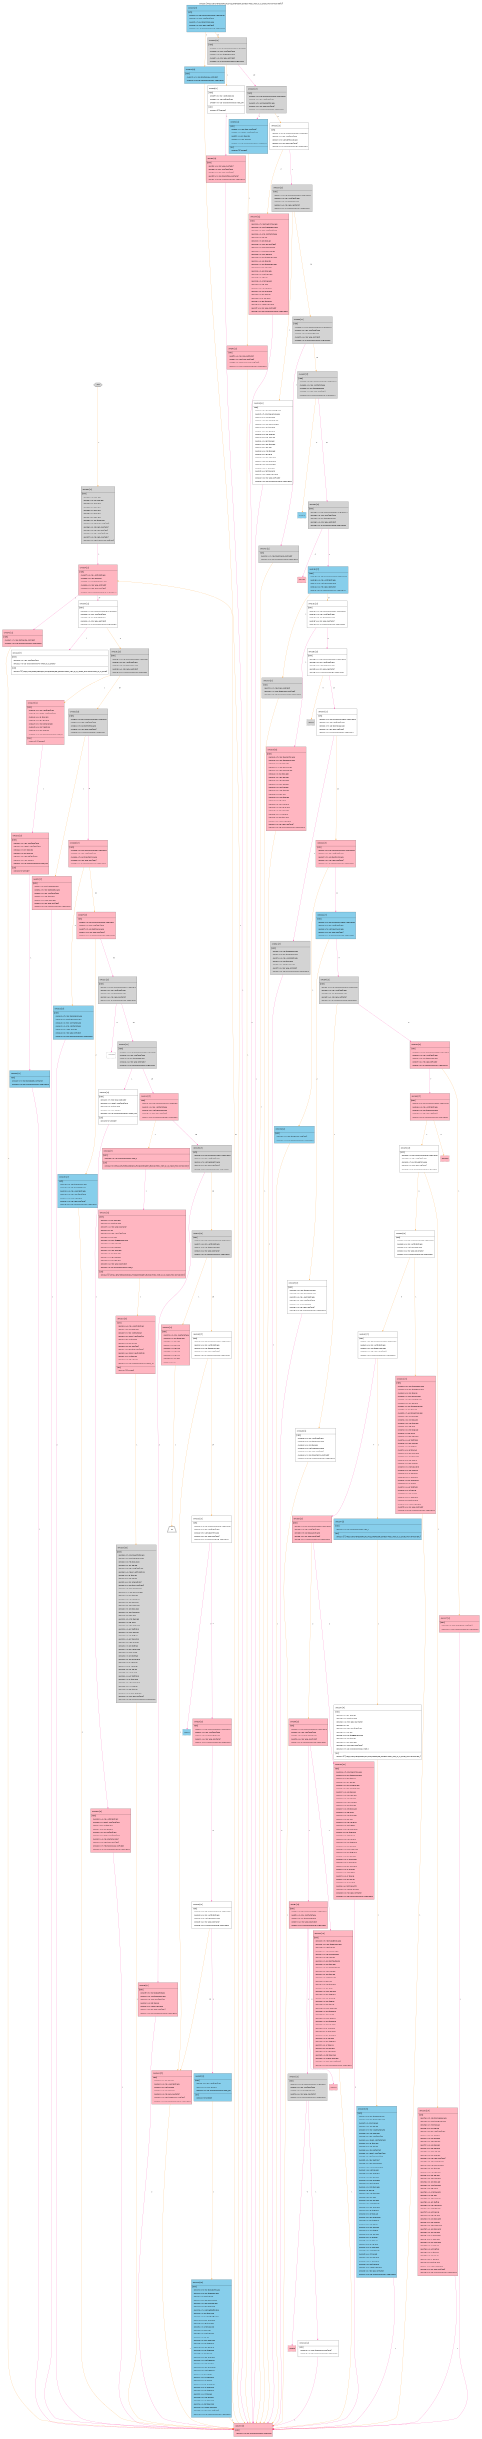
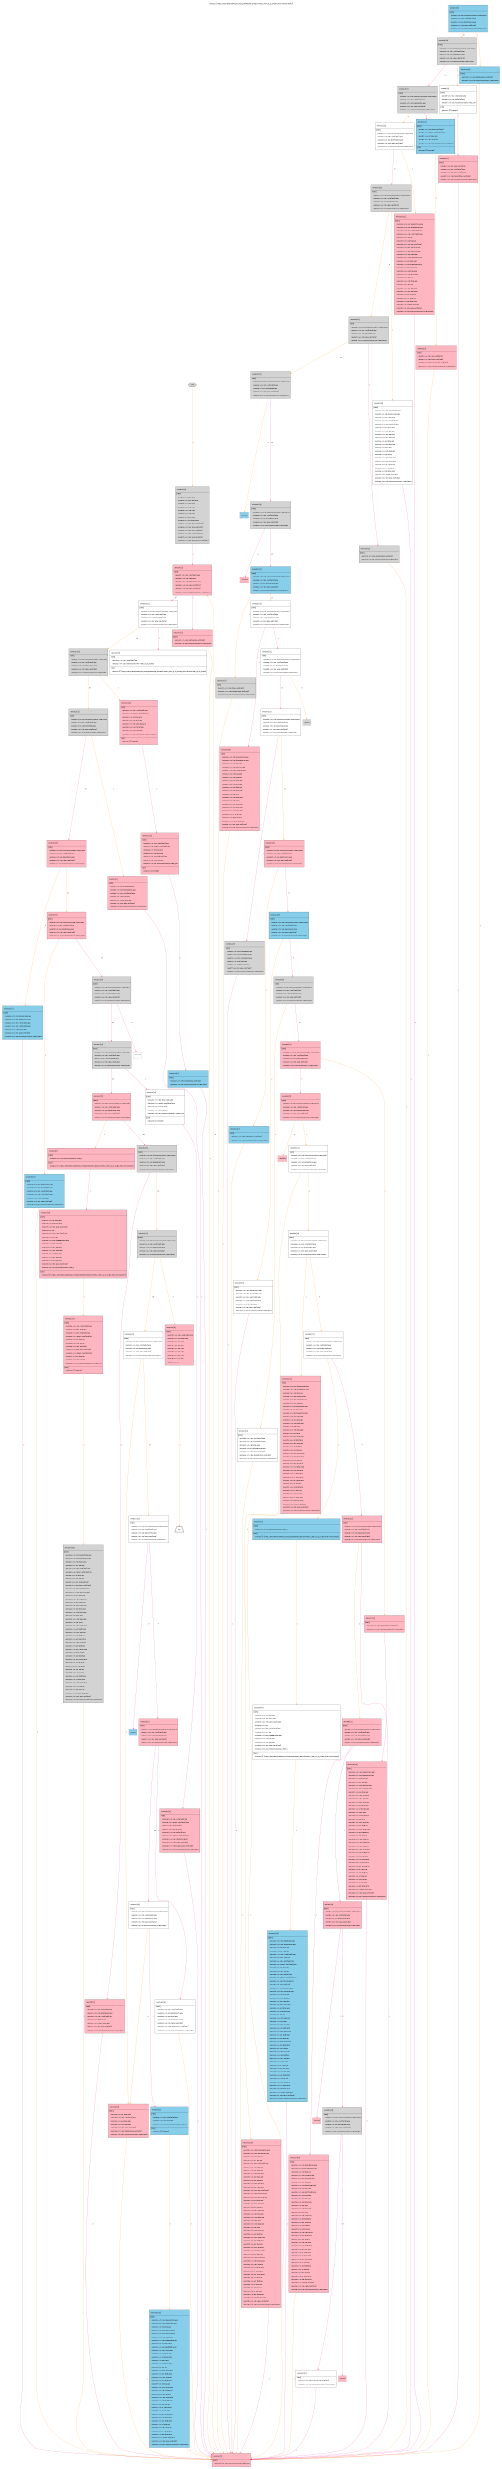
node "0x402483 [31]": added
